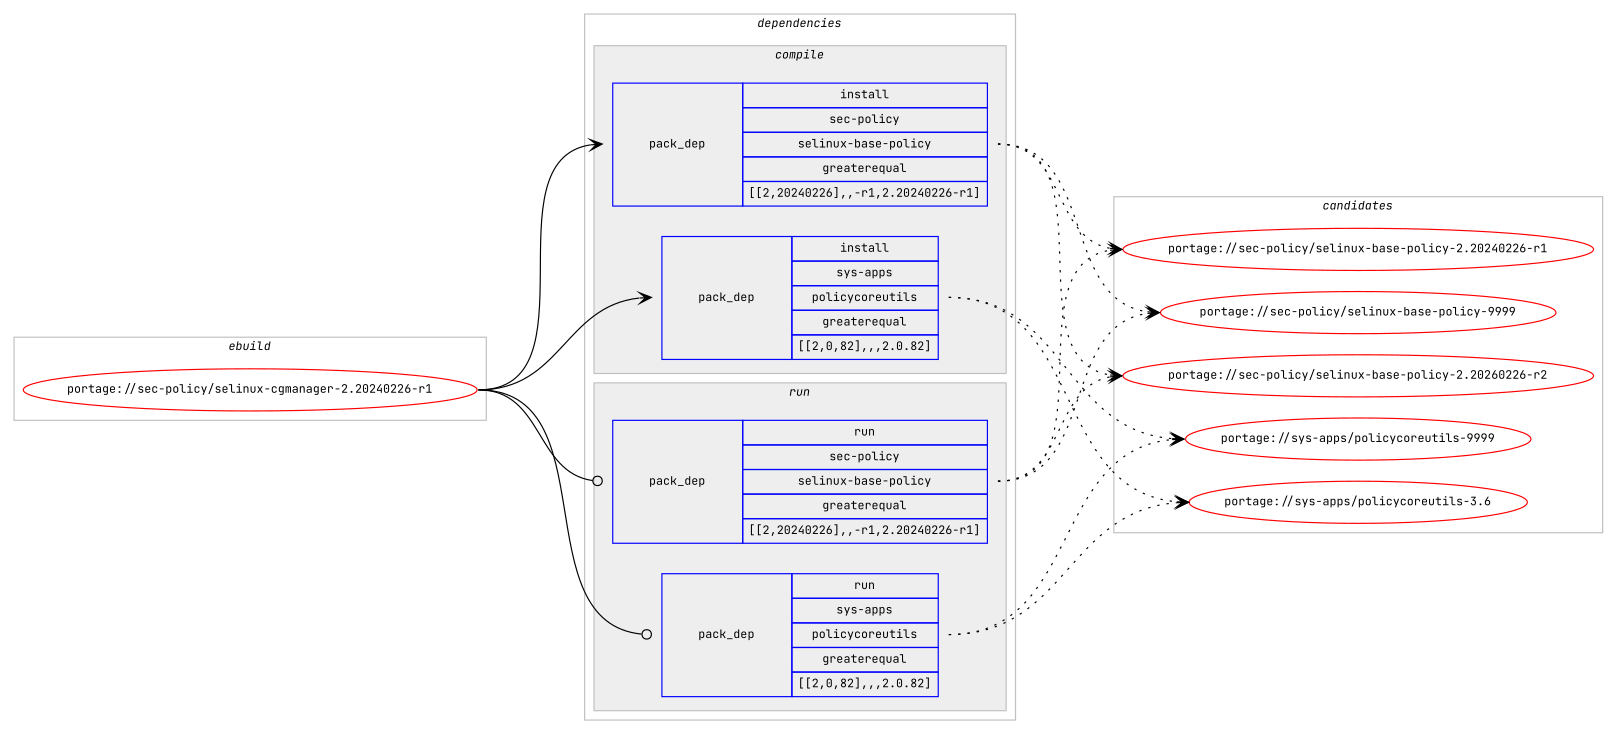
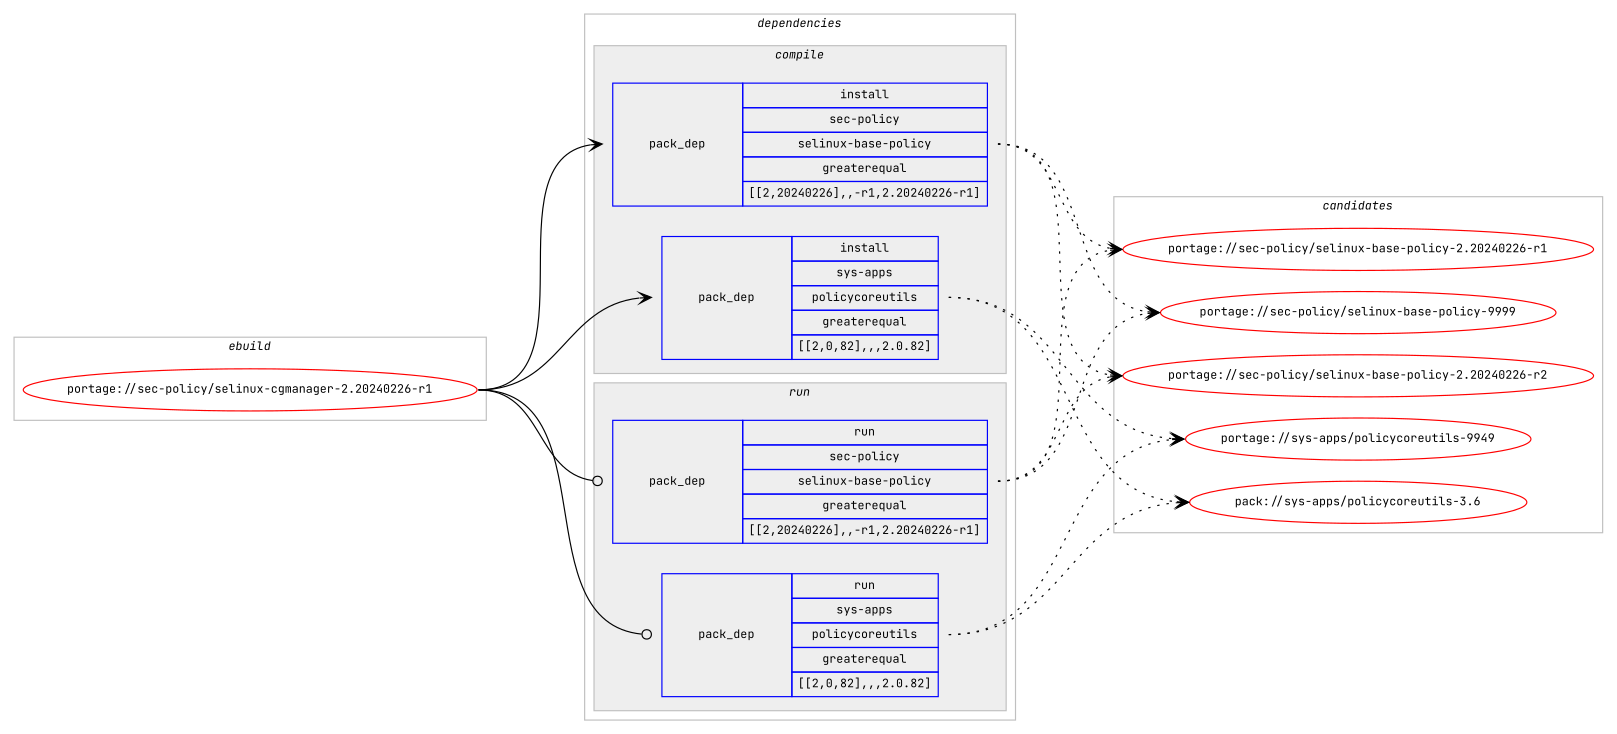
node "portage://sec-policy/selinux-base-policy-2.20260226-r2": label "portage://sec-policy/selinux-base-policy-2.20260226-r2" -> "portage://sec-policy/selinux-base-policy-2.20240226-r2"
node "portage://sys-apps/policycoreutils-9999": label "portage://sys-apps/policycoreutils-9999" -> "portage://sys-apps/policycoreutils-9949"
node "portage://sys-apps/policycoreutils-3.6": label "portage://sys-apps/policycoreutils-3.6" -> "pack://sys-apps/policycoreutils-3.6"
